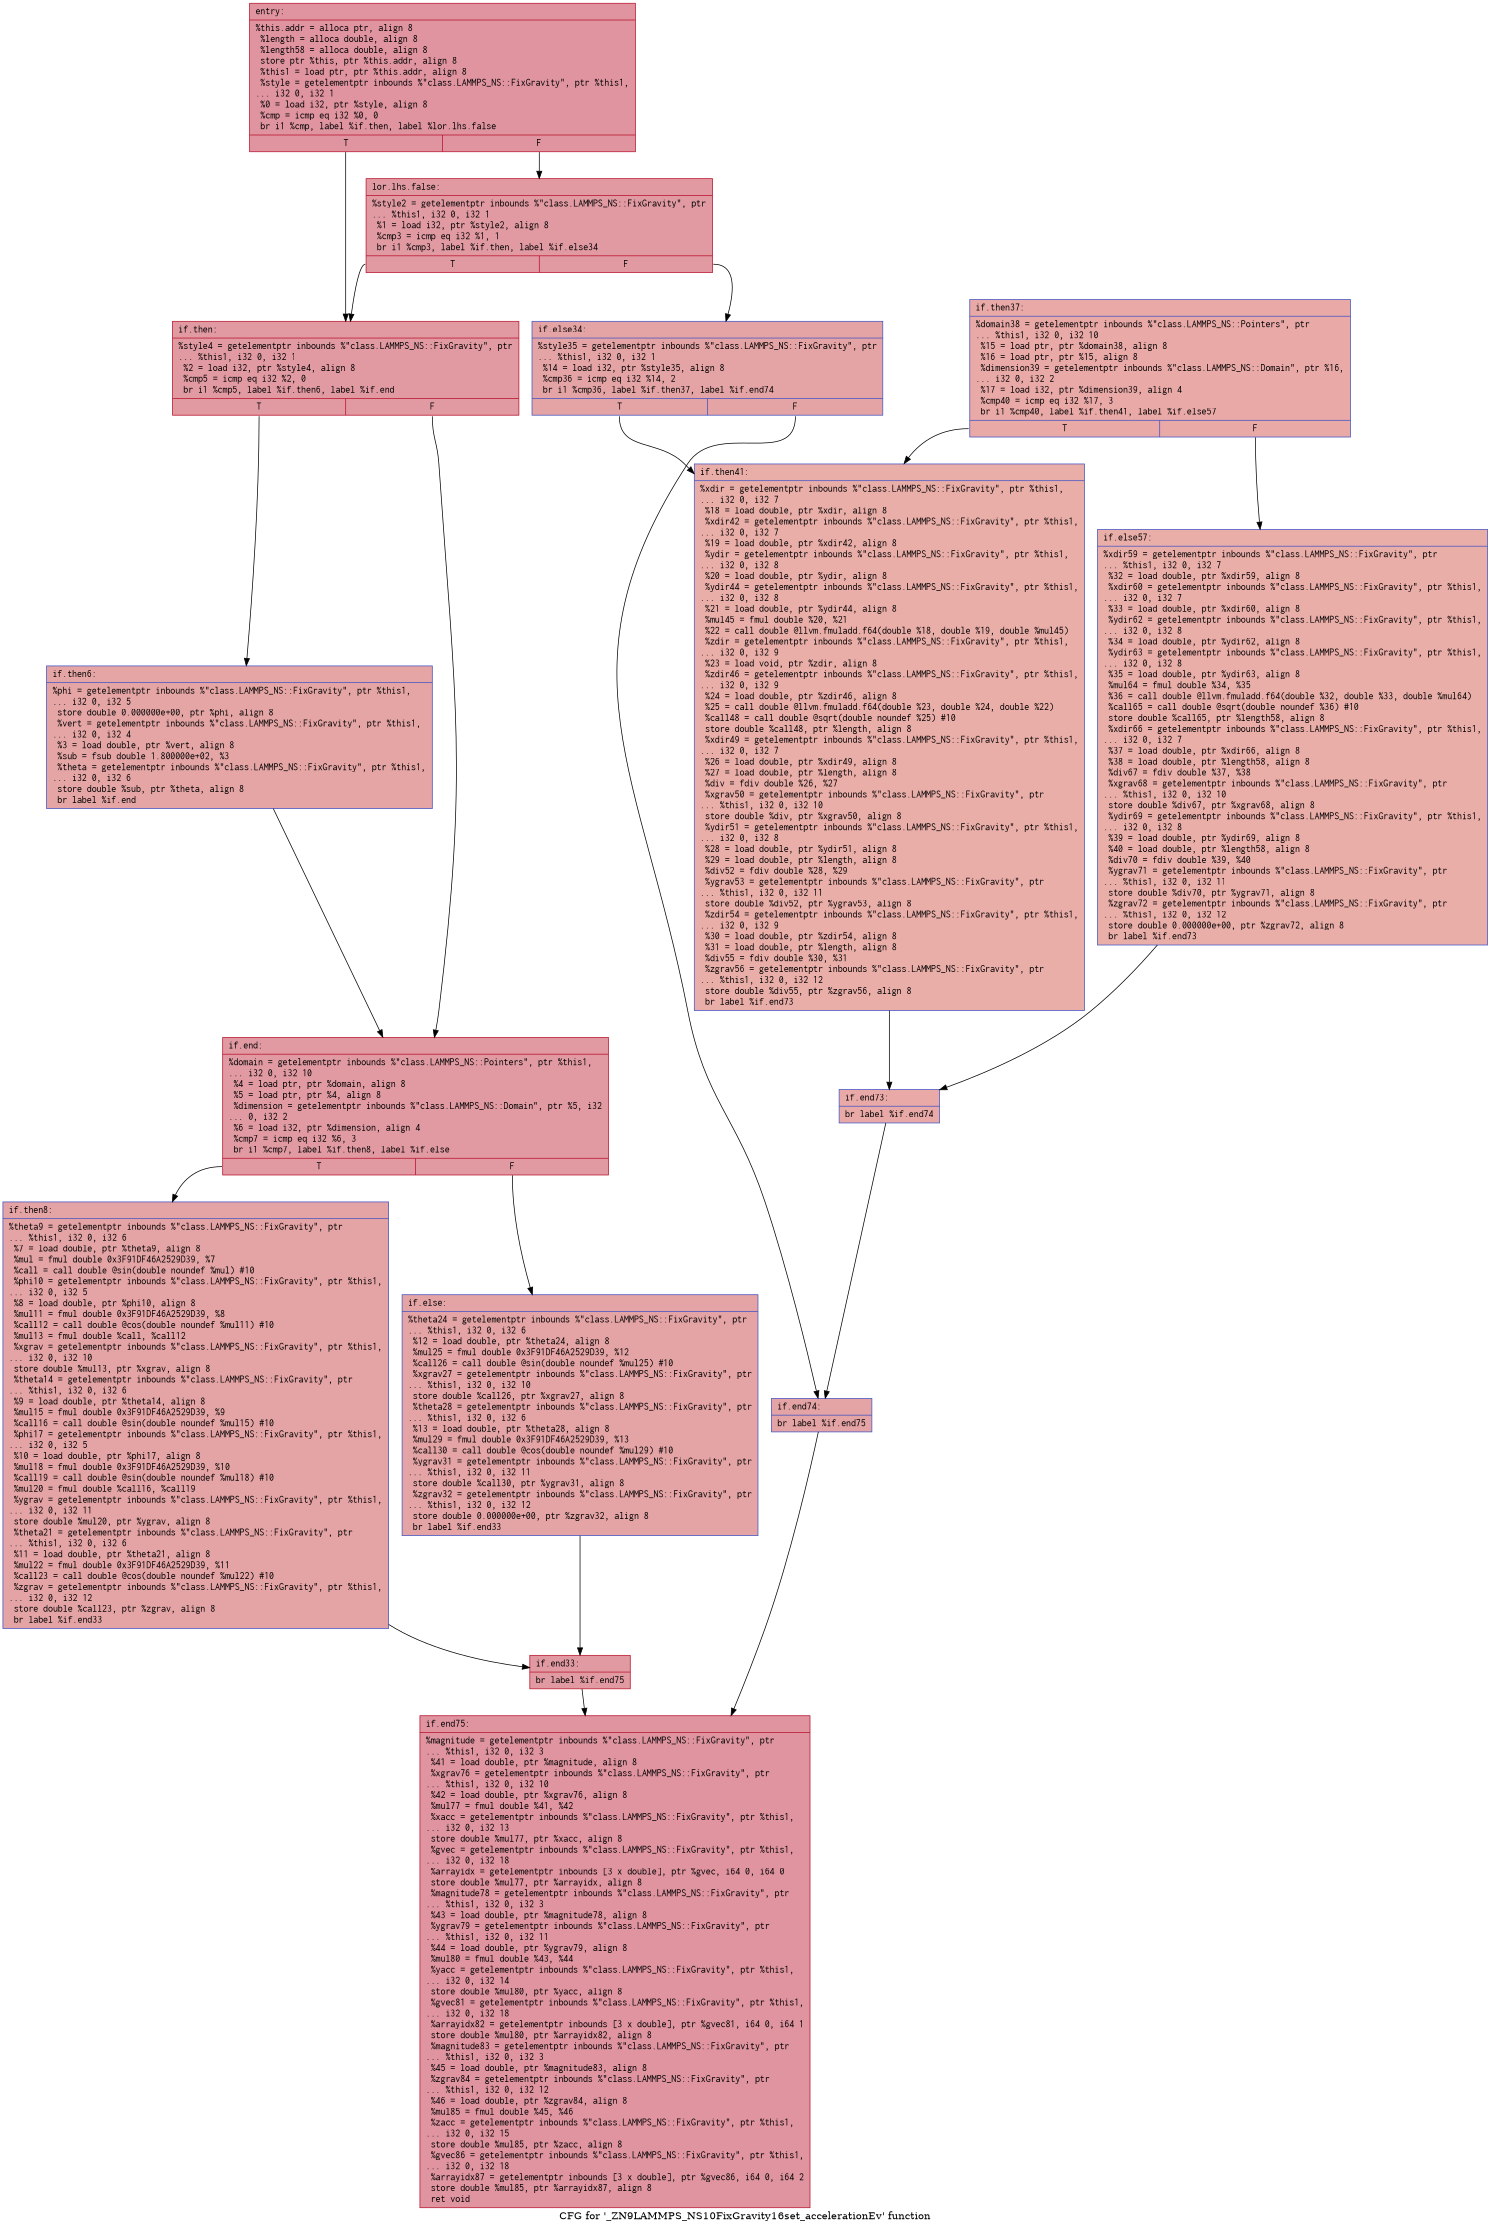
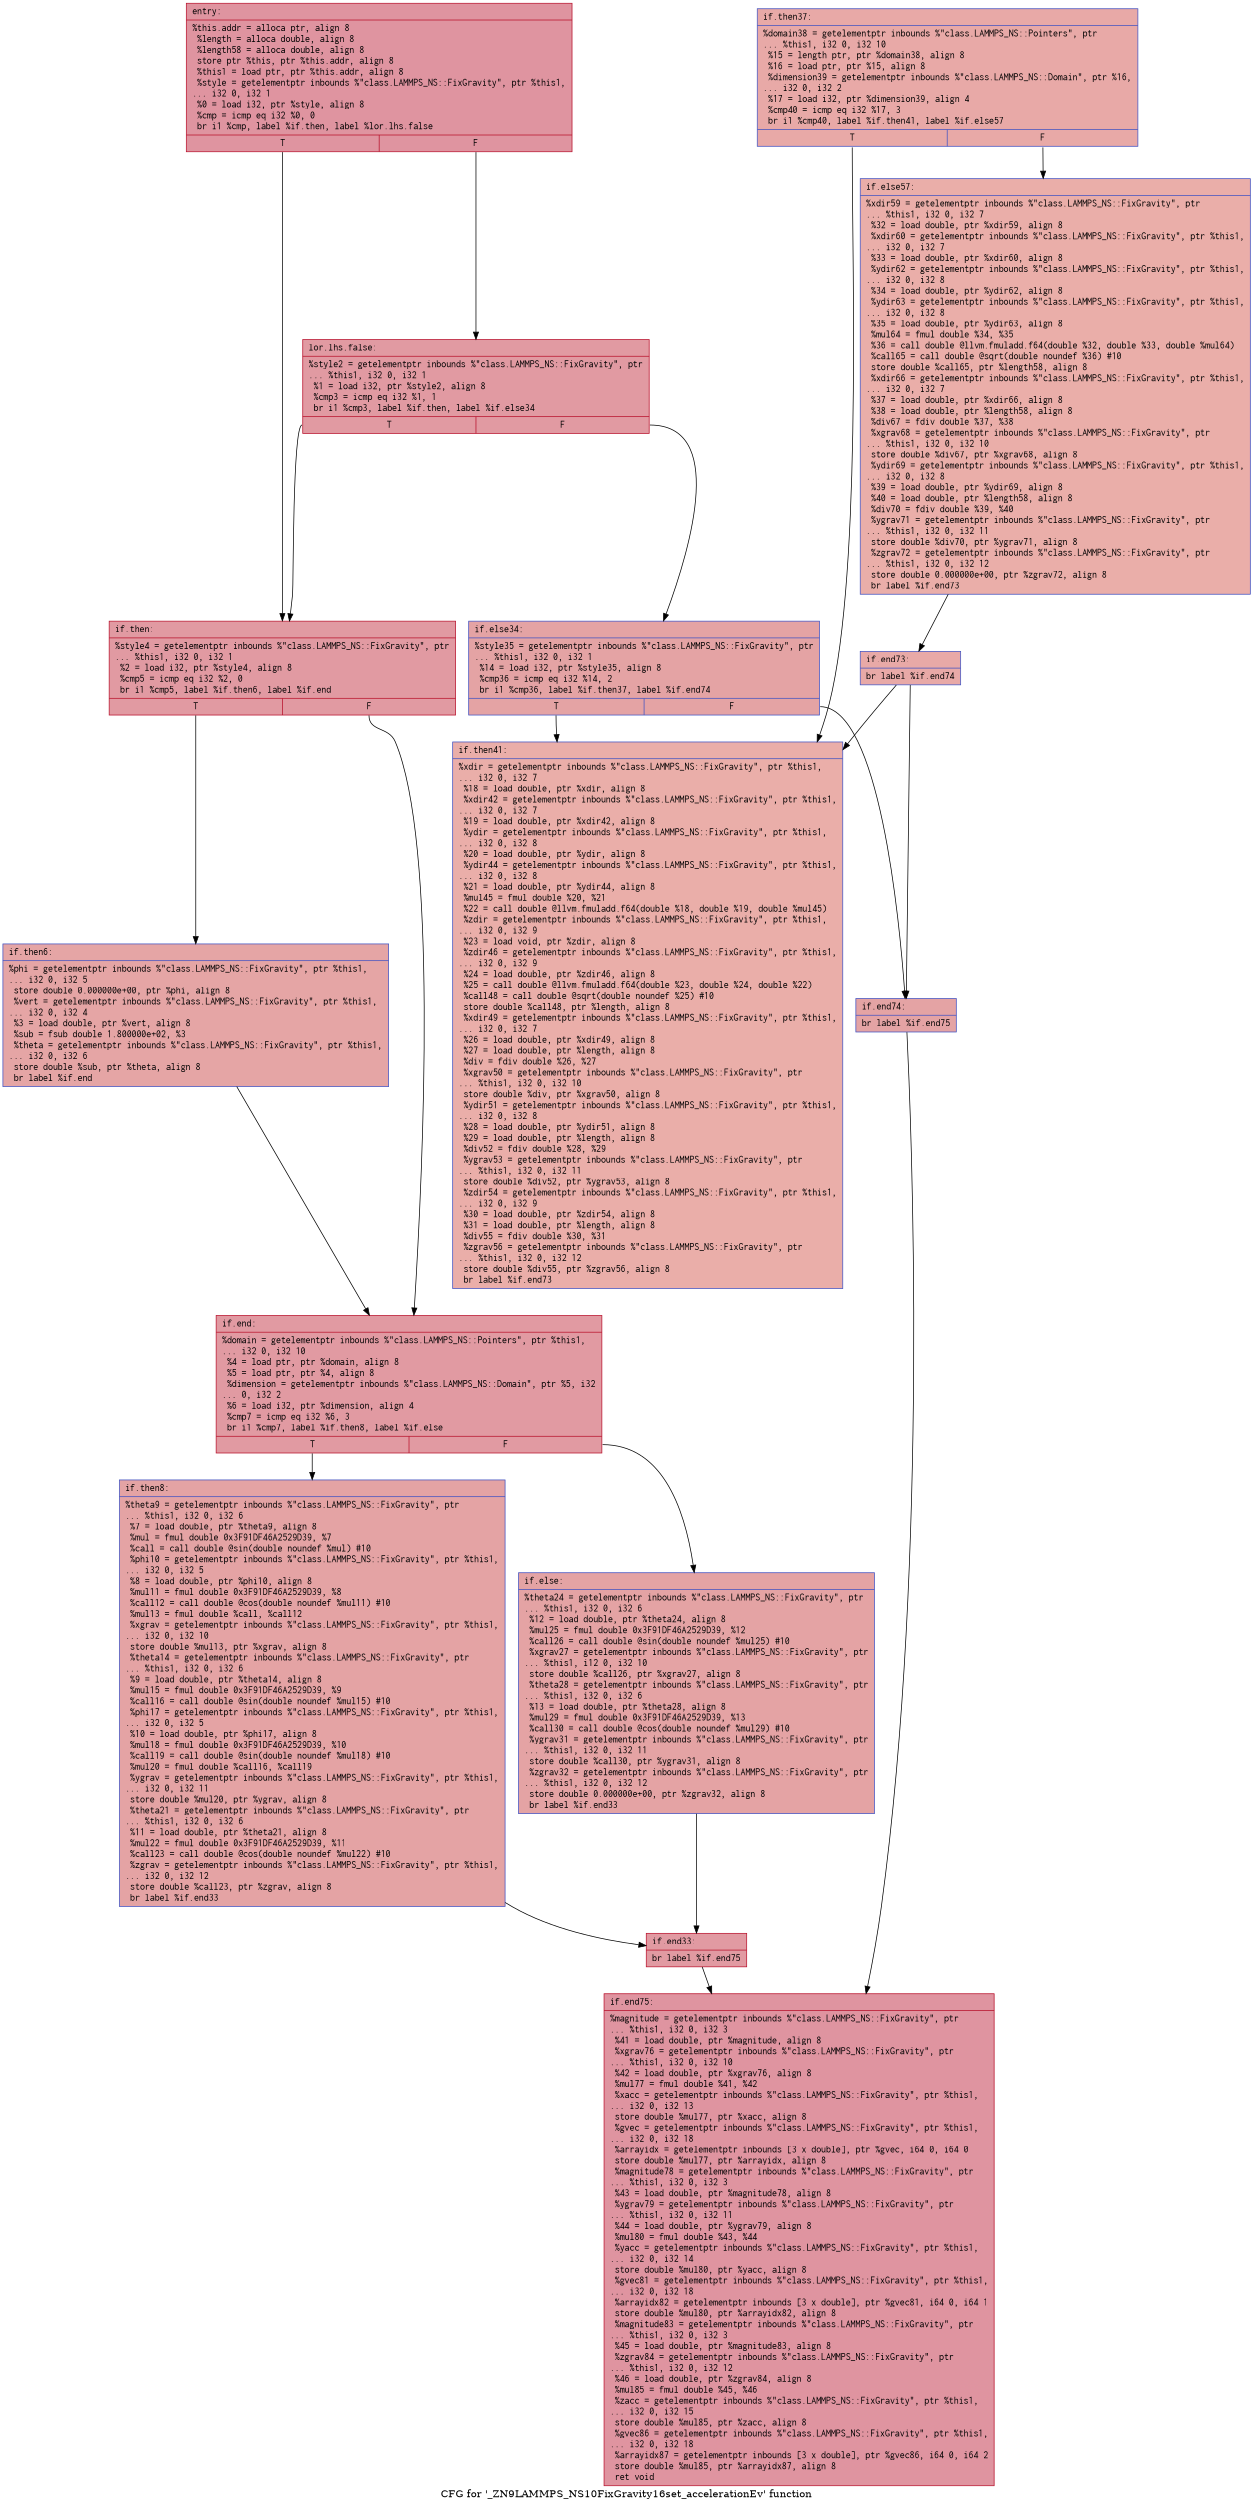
node "if.then37:": text "%15 = load ptr, ptr %domain38, align 8" -> "%15 = length ptr, ptr %domain38, align 8"
edge "if.then41:" -> "if.end73:": reversed
node "if.else:": text "... %this1, i32 0, i32 10" -> "... %this1, i12 0, i32 10"
